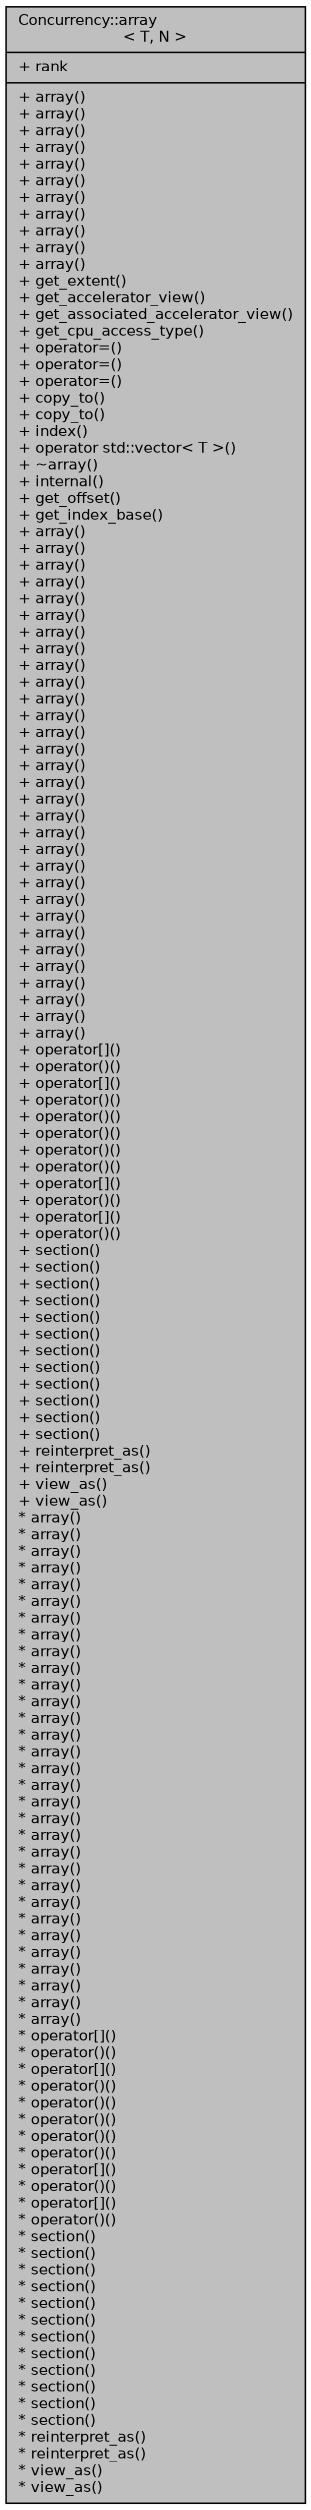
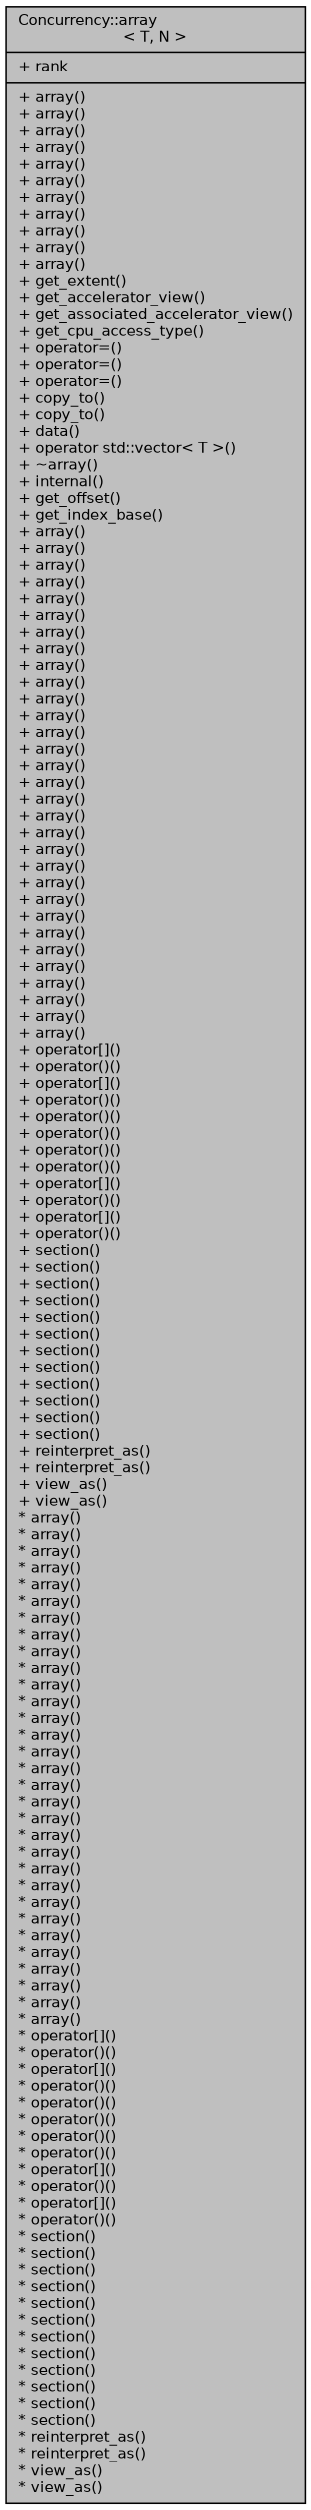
node "Concurrency::array": text "+ index()" -> "+ data()"
